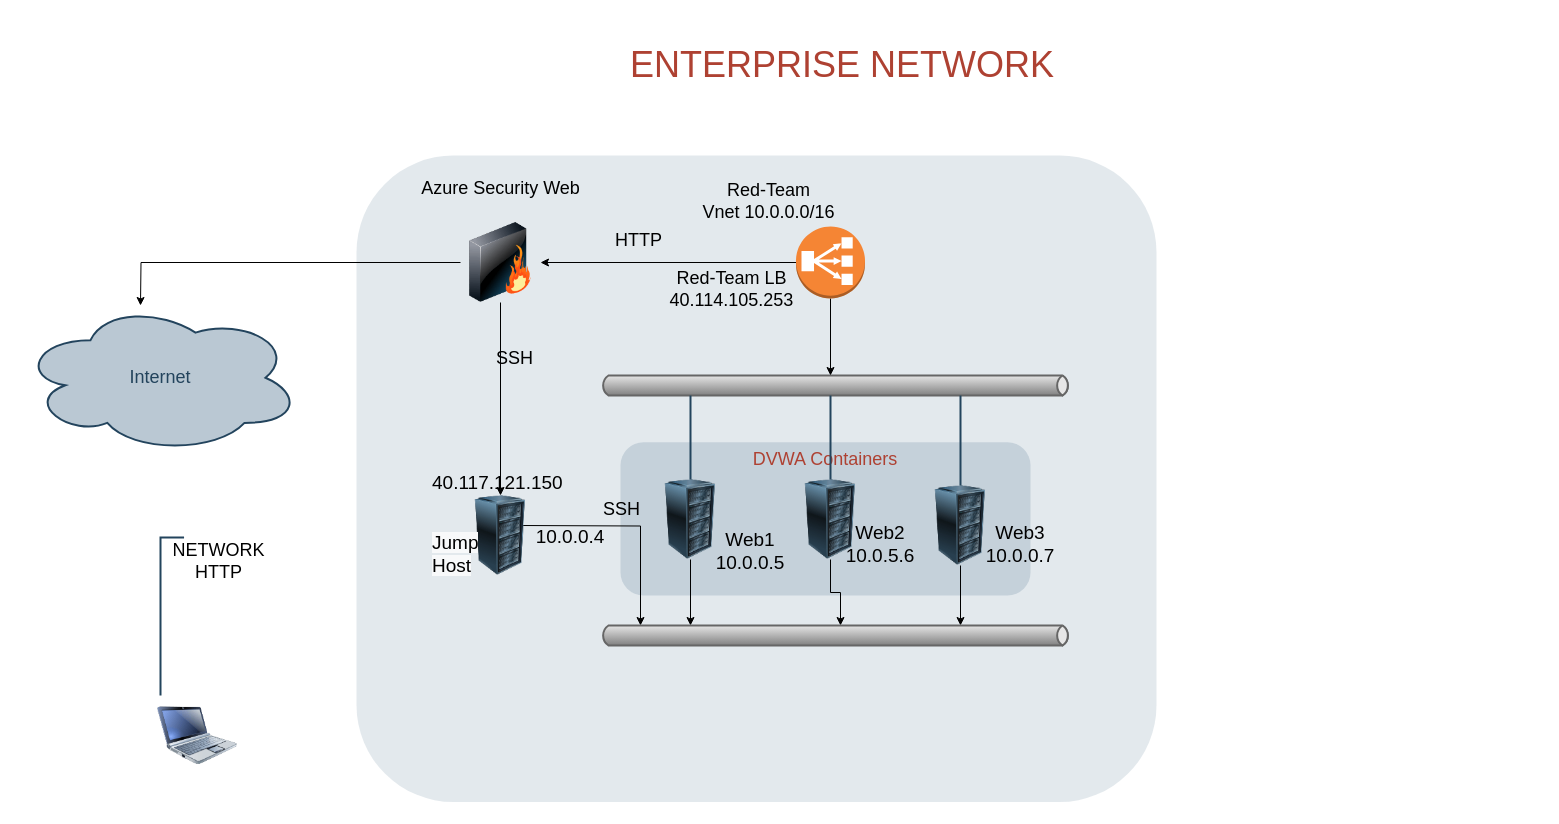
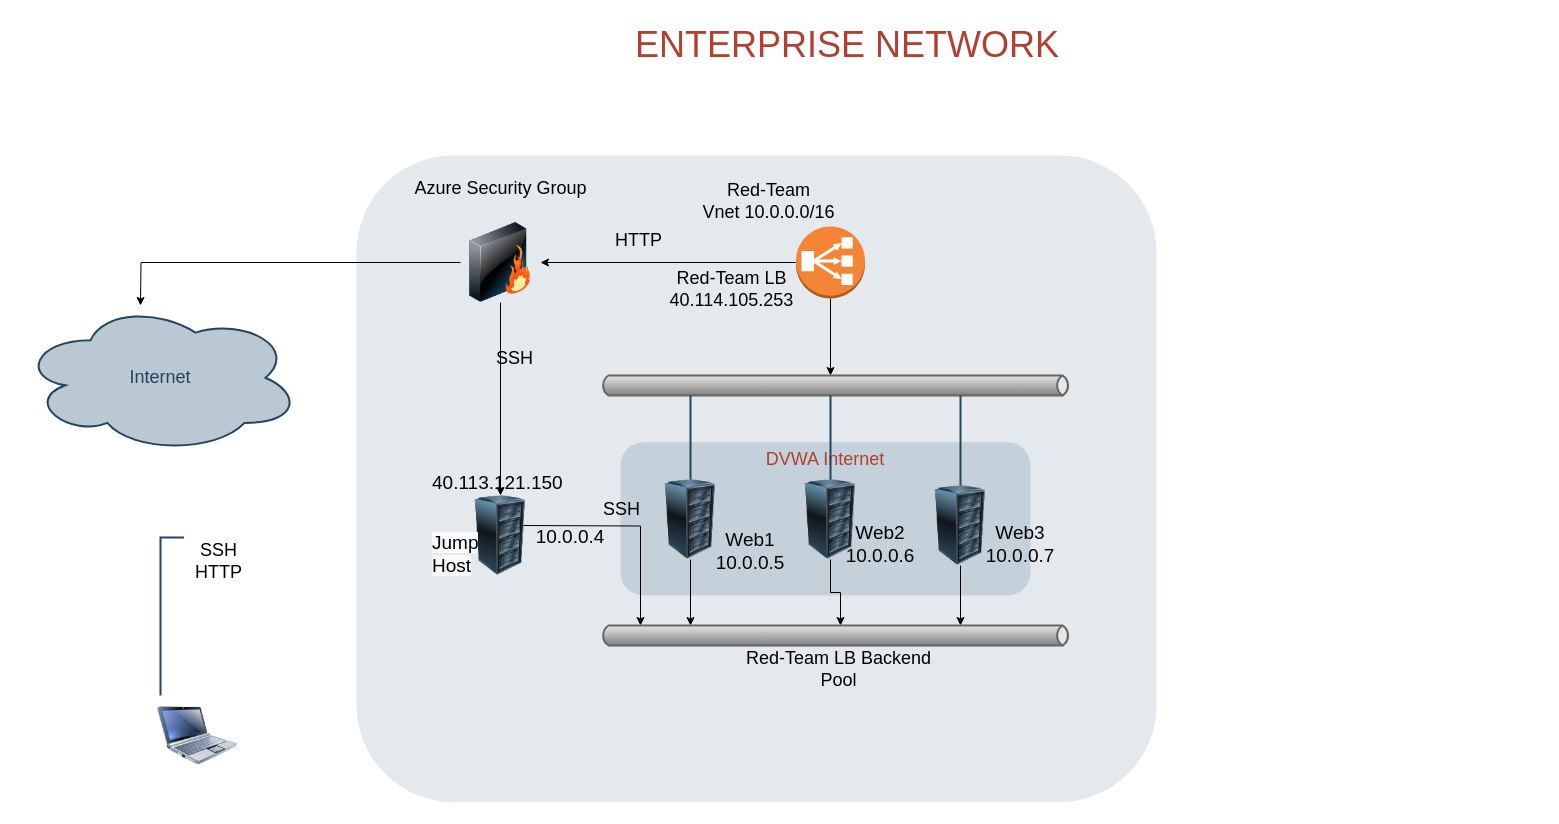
node "ENTERPRISE NETWORK": moved (843, 63) -> (848, 43)
node "Azure Security Web": label "Azure Security Web" -> "Azure Security Group"
node "DVWA Containers": label "DVWA Containers" -> "DVWA Internet"
node "40.117.121.150": label "40.117.121.150" -> "40.113.121.150"
node "Web2 10.0.5.6": label "Web2 10.0.5.6" -> "Web2 10.0.0.6"
node "NETWORK HTTP": label "NETWORK HTTP" -> "SSH HTTP"
node "Red-Team LB Backend Pool": added
